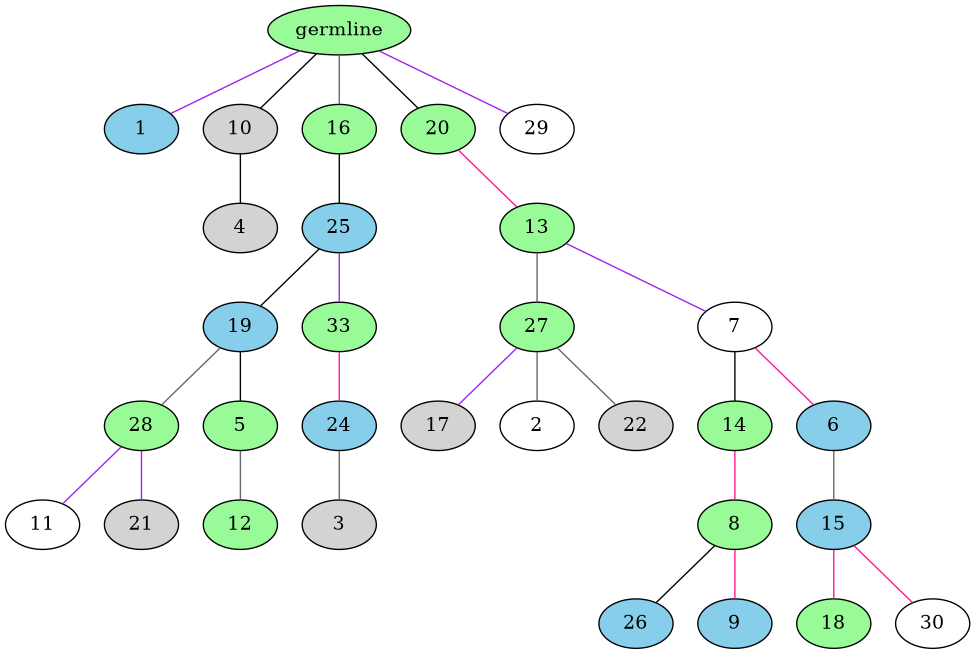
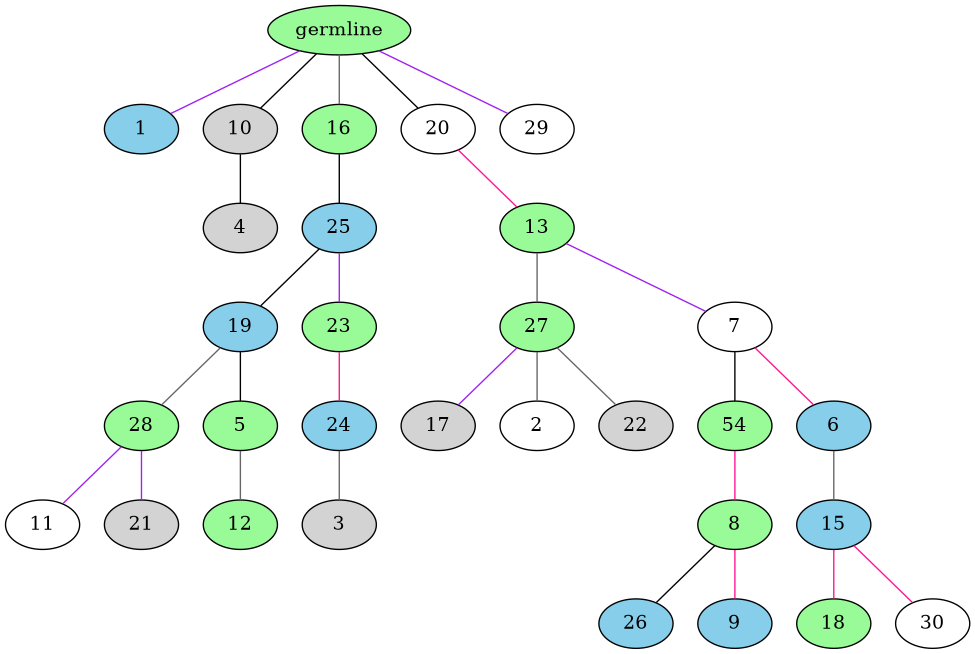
node "20": fillcolor palegreen -> white
node "33": label "33" -> "23"
node "14": label "14" -> "54"
